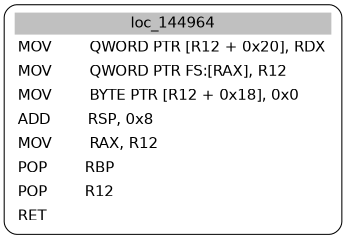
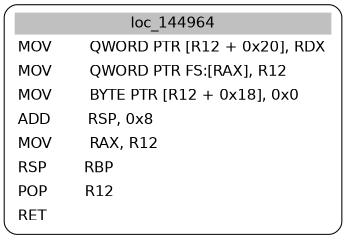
node "loc_144964": text "POP        RBP" -> "RSP        RBP"
